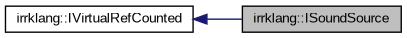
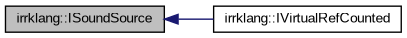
edge "irrklang::ISoundSource" -> "irrklang::IVirtualRefCounted": reversed
